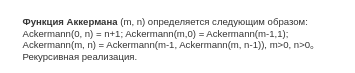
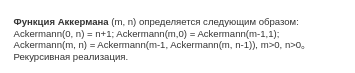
node "Функция Аккермана (m, n) определяется следующим образом: Ackermann(0, n) = n+1; Ackermann(m,0) = Ackermann(m-1,1); Ackermann(m, n) = Ackermann(m-1, Ackermann(m, n-1)), m>0, n>0。 Рекурсивная реализация.": moved (186, 36) -> (177, 36)
